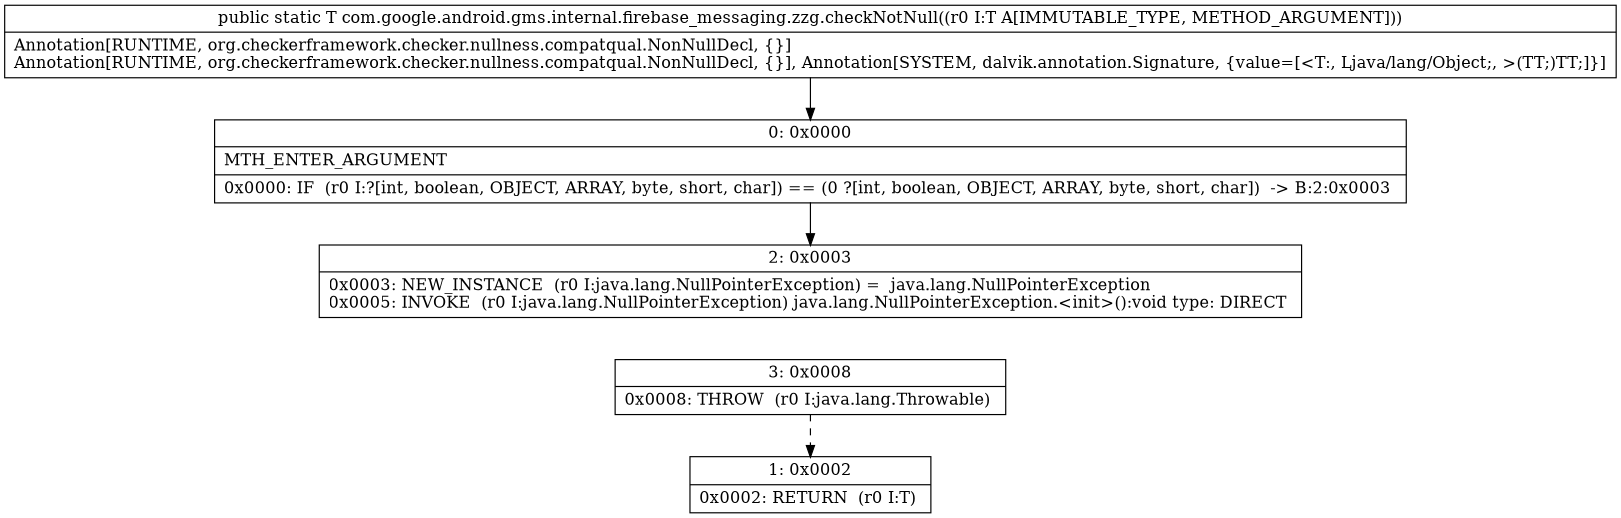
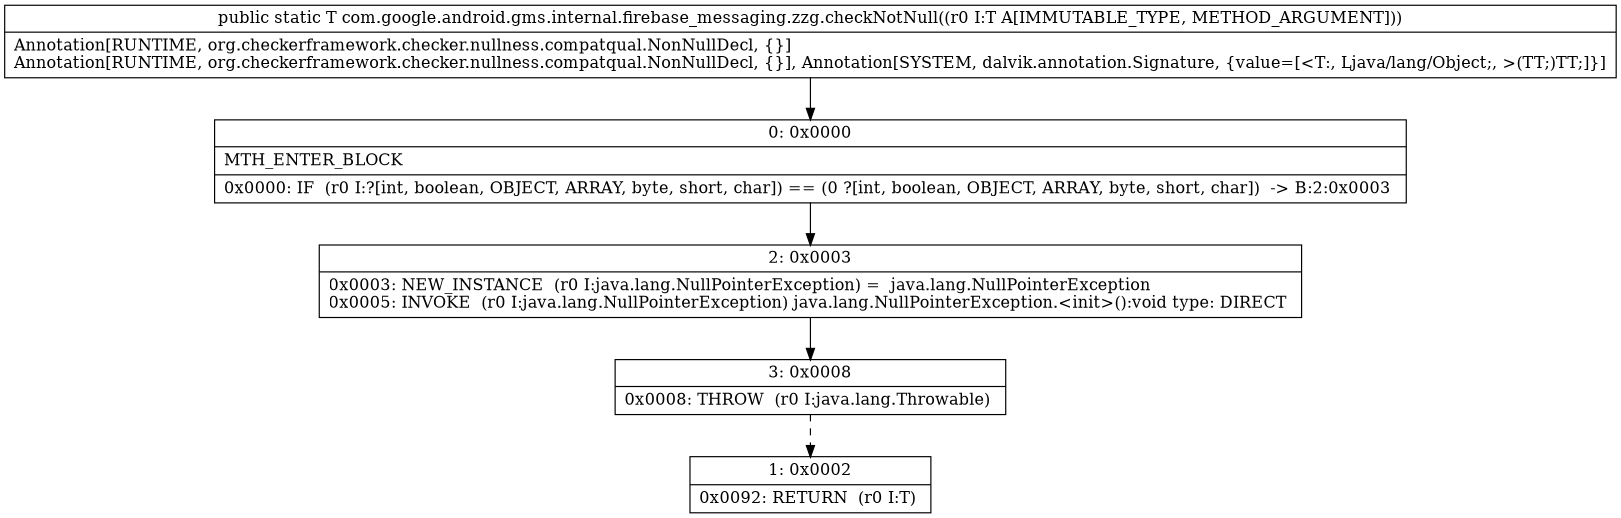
node "0: 0x0000": text "MTH_ENTER_ARGUMENT" -> "MTH_ENTER_BLOCK"
edge "2: 0x0003" -> "3: 0x0008": added
node "1: 0x0002": text "0x0002: RETURN  (r0 I:T)" -> "0x0092: RETURN  (r0 I:T)"
